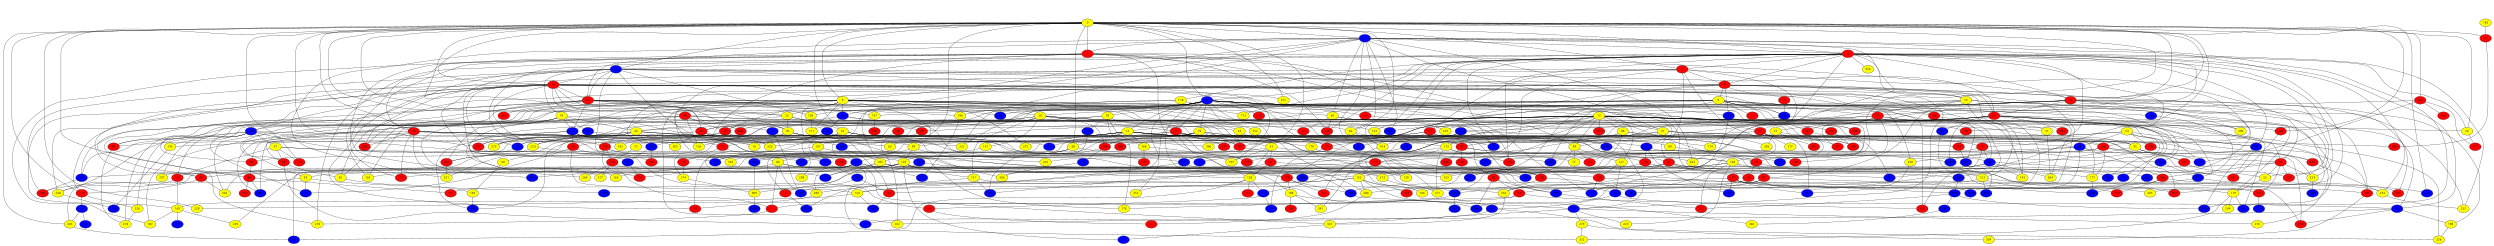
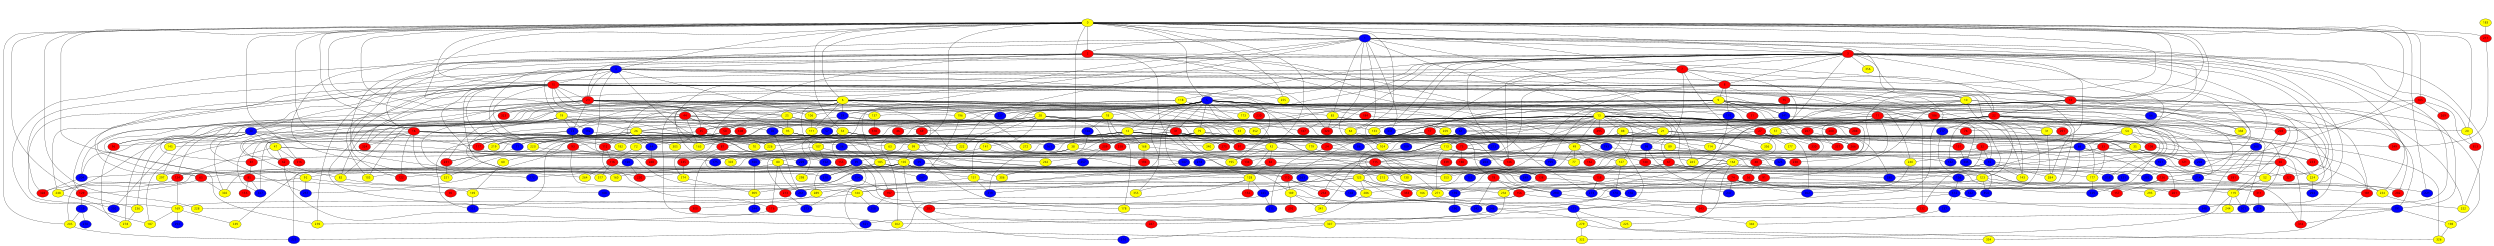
edge "9" -- "28": now "9" -- "352"
edge "79" -- "215": removed
node "276": removed
